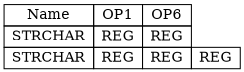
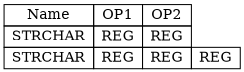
node "Name": text "OP6" -> "OP2"
